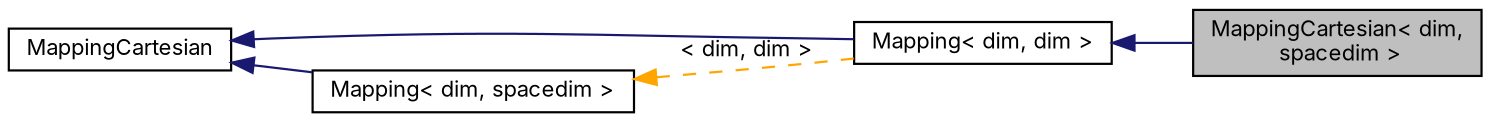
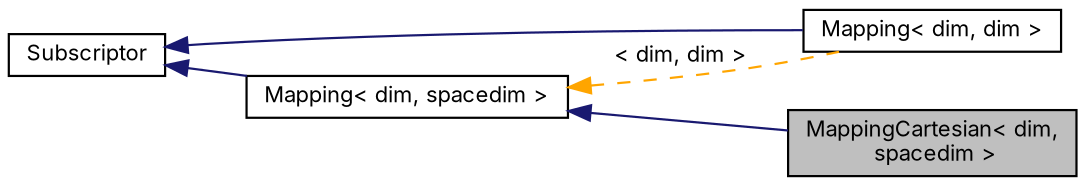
edge "MappingCartesian< dim, spacedim >" -> "Mapping< dim, dim >": now "MappingCartesian< dim, spacedim >" -> "Mapping< dim, spacedim >"
node "MappingCartesian": label "MappingCartesian" -> "Subscriptor"
